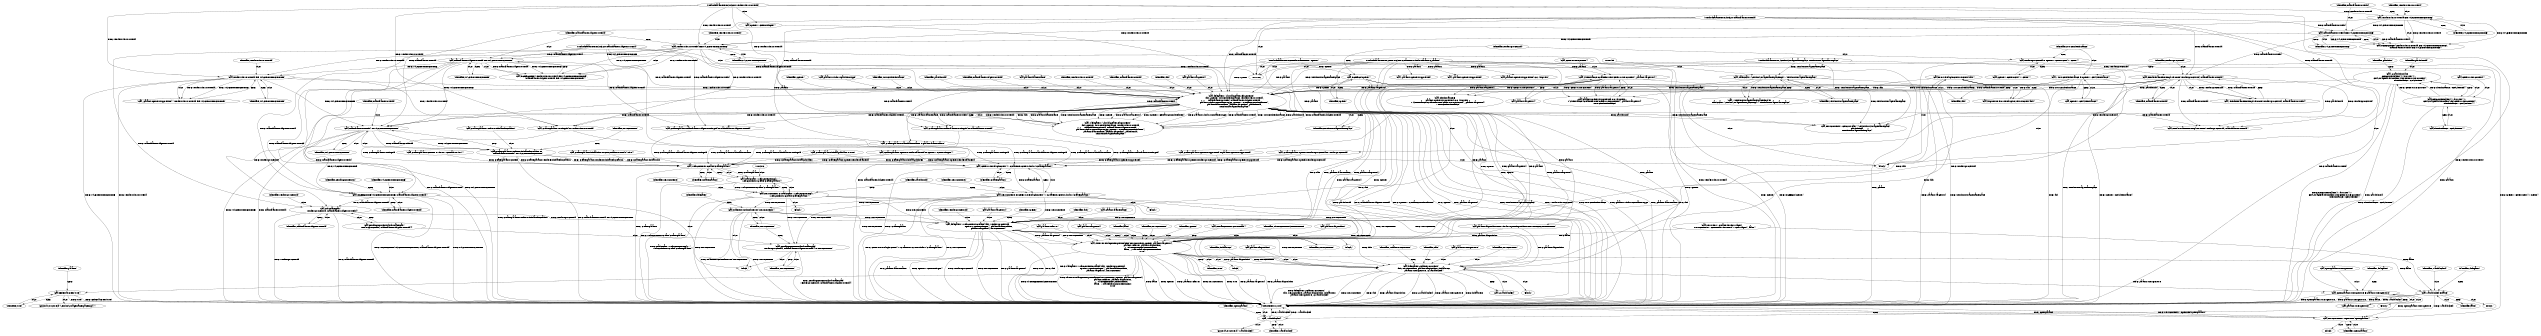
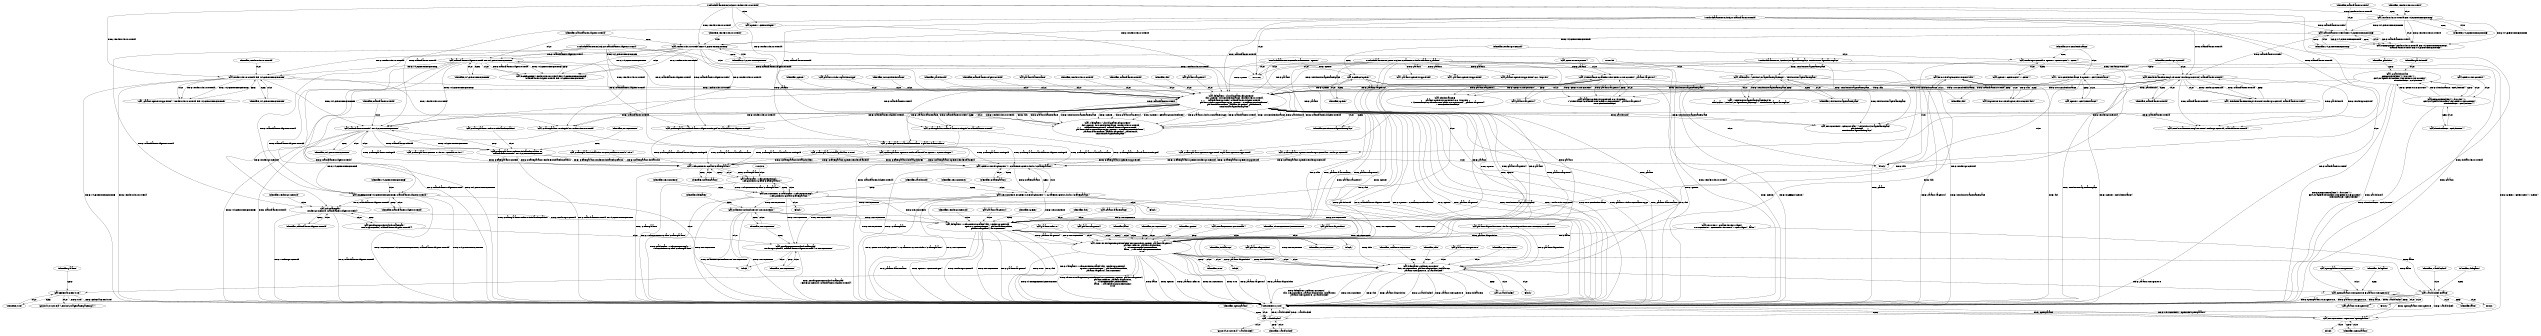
edge "(MethodParameterIn,int32_t render_view_route_id)" -> "(Call,create_params.routing_id = render_view_route_id)": now "(MethodParameterIn,int32_t main_frame_widget_route_id)" -> "(Call,create_params.routing_id = render_view_route_id)"
edge "(MethodParameterIn,int32_t render_view_route_id)" -> "(MethodReturn,void)": label "DDG: render_view_route_id" -> "DDG: initial_view_route_id"
node "(Identifier,pending_contents_)": removed
